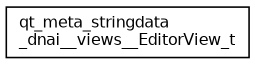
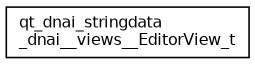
node "qt_meta_stringdata _dnai__views__EditorView_t": label "qt_meta_stringdata _dnai__views__EditorView_t" -> "qt_dnai_stringdata _dnai__views__EditorView_t"
